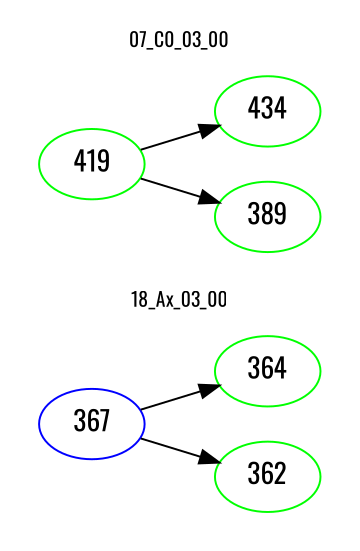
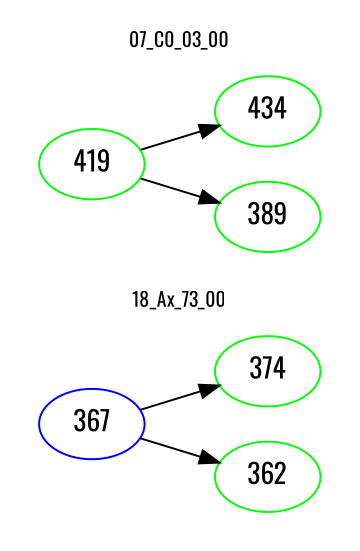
cluster "18_Ax_03_00": label "18_Ax_03_00" -> "18_Ax_73_00"
node "364": label "364" -> "374"
